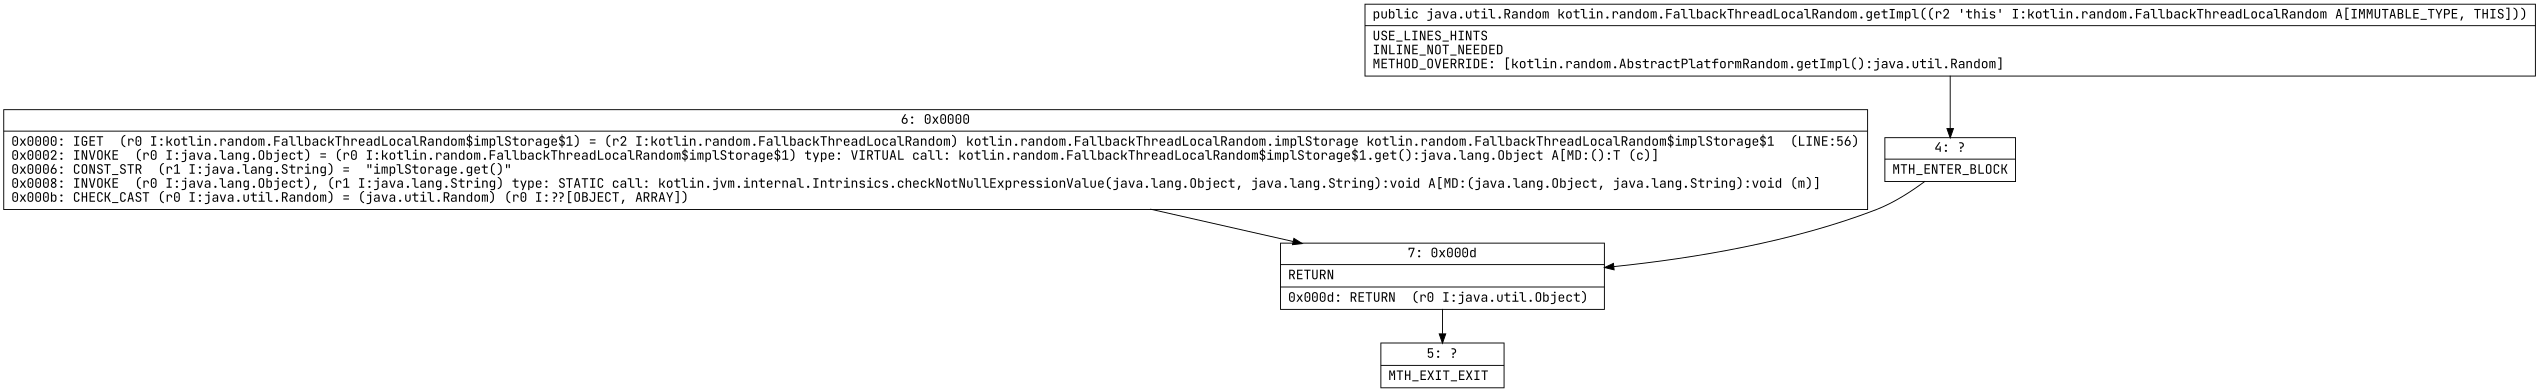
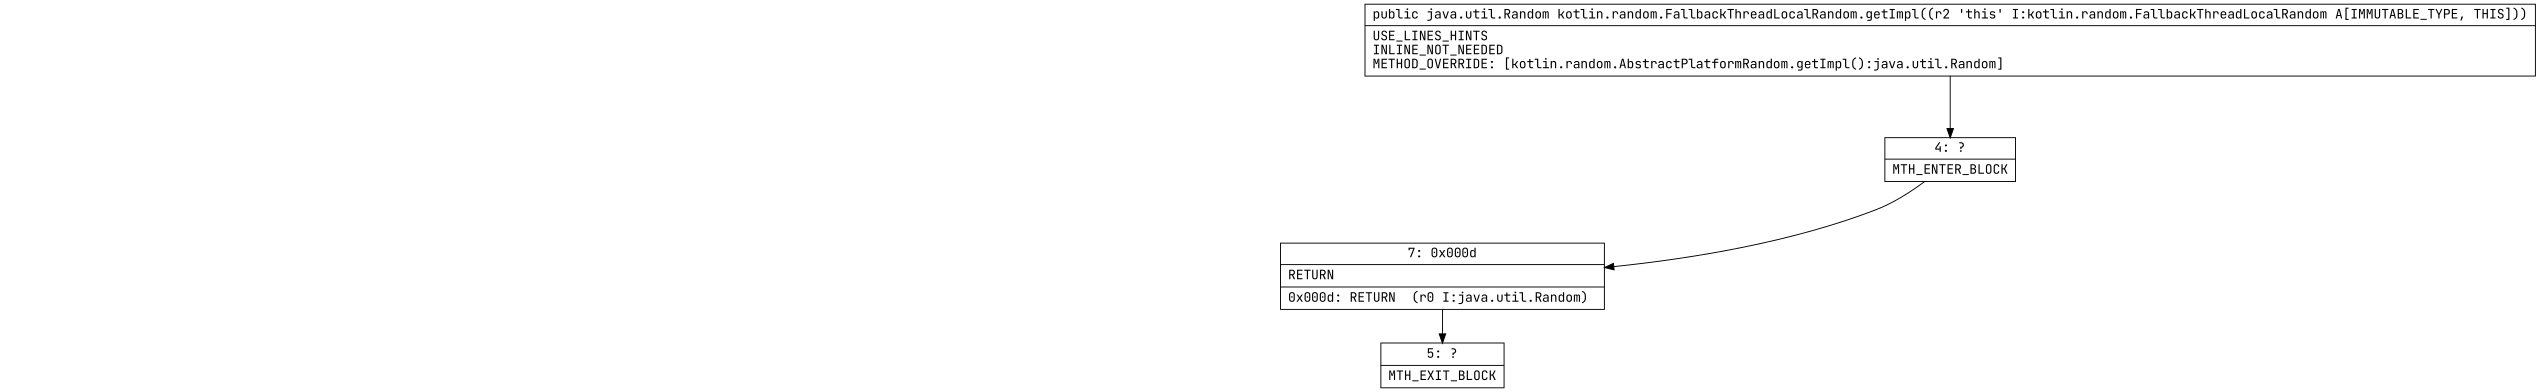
node "6: 0x0000": removed
node "7: 0x000d": text "0x000d: RETURN  (r0 I:java.util.Object)" -> "0x000d: RETURN  (r0 I:java.util.Random)"
node "5: ?": text "MTH_EXIT_EXIT" -> "MTH_EXIT_BLOCK"
